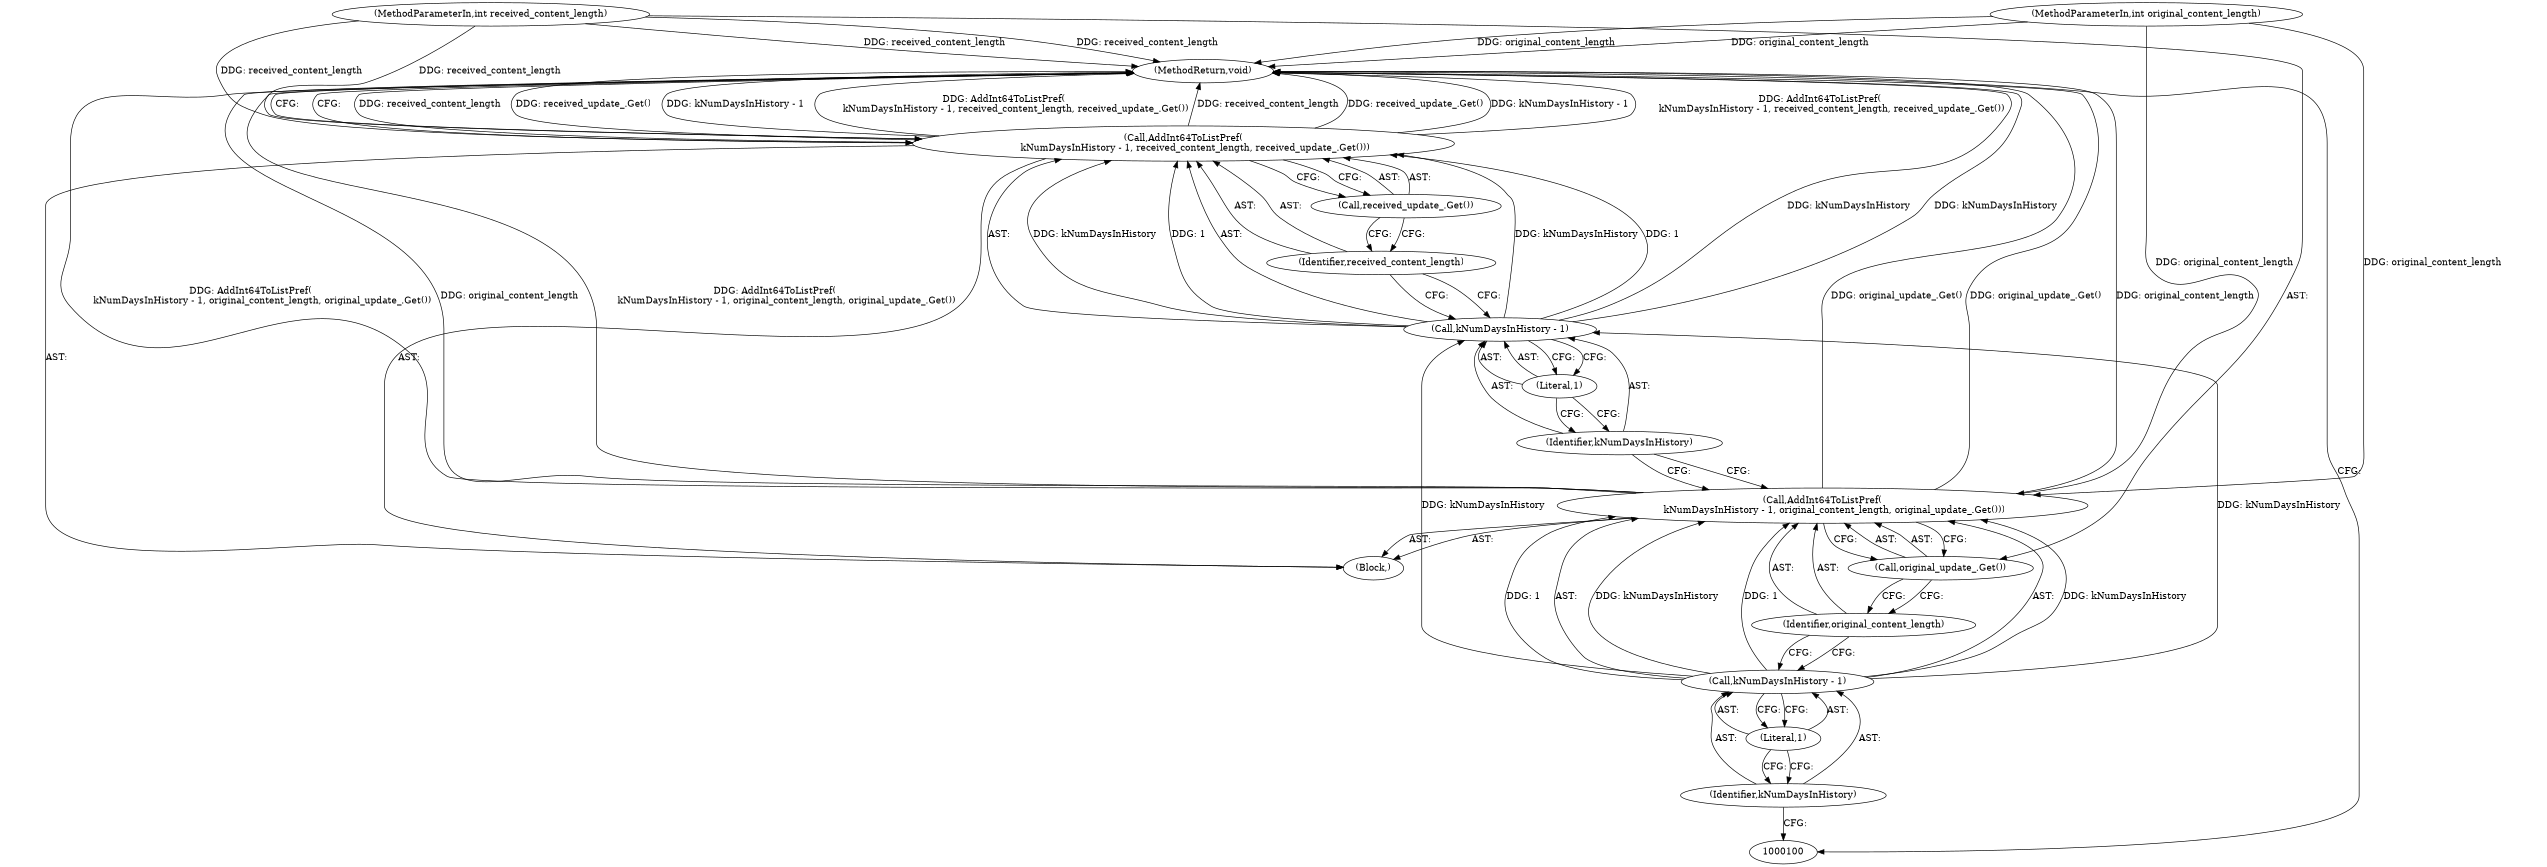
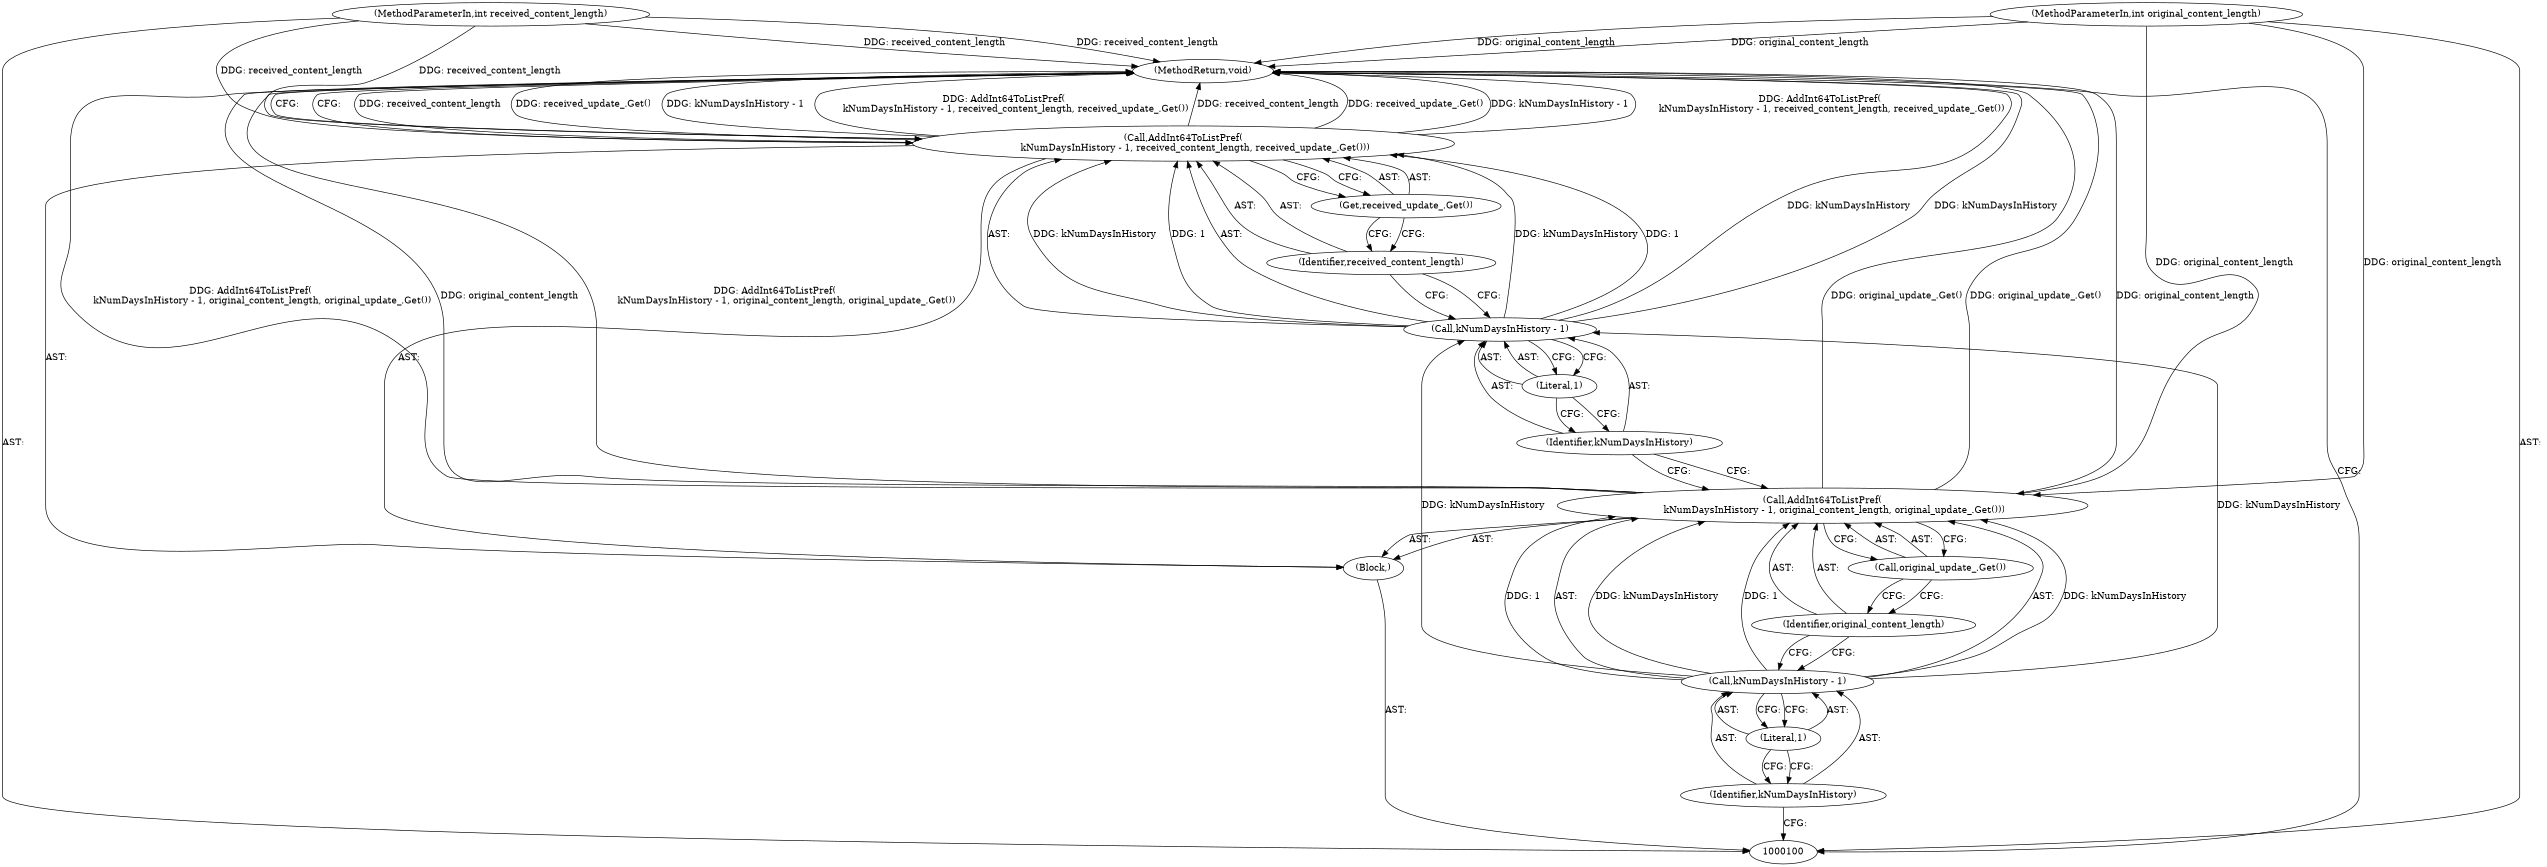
edge "(MethodParameterIn,int received_content_length)" -> "(Call,original_update_.Get())": now "(MethodParameterIn,int received_content_length)" -> "1000100"
node "(Call,received_update_.Get())": label "(Call,received_update_.Get())" -> "(Get,received_update_.Get())"
edge "(MethodParameterIn,int original_content_length)" -> "1000100": added, label "AST:"
edge "(Block,)" -> "1000100": added, label "AST:"
